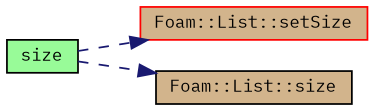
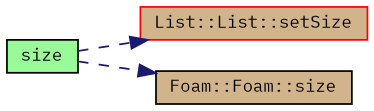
node "Foam::List::setSize": label "Foam::List::setSize" -> "List::List::setSize"
node "Foam::List::size": label "Foam::List::size" -> "Foam::Foam::size"
